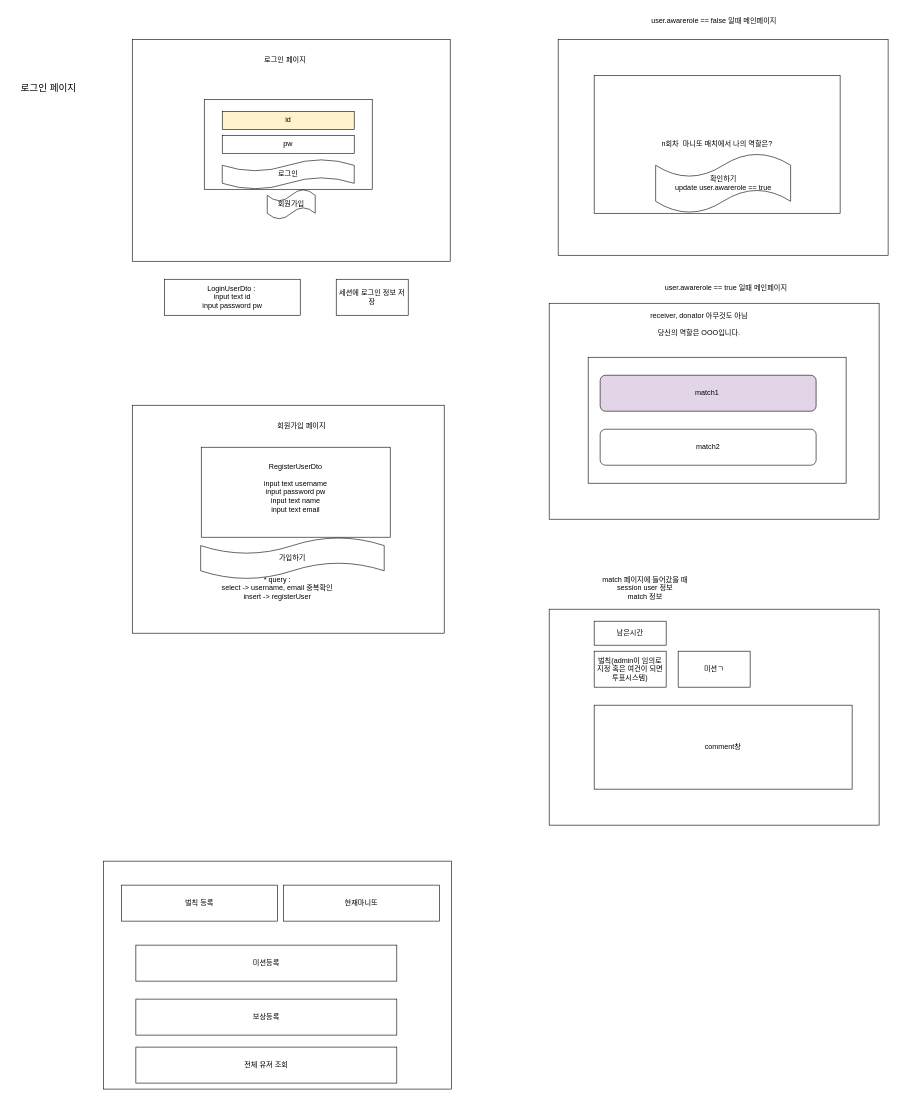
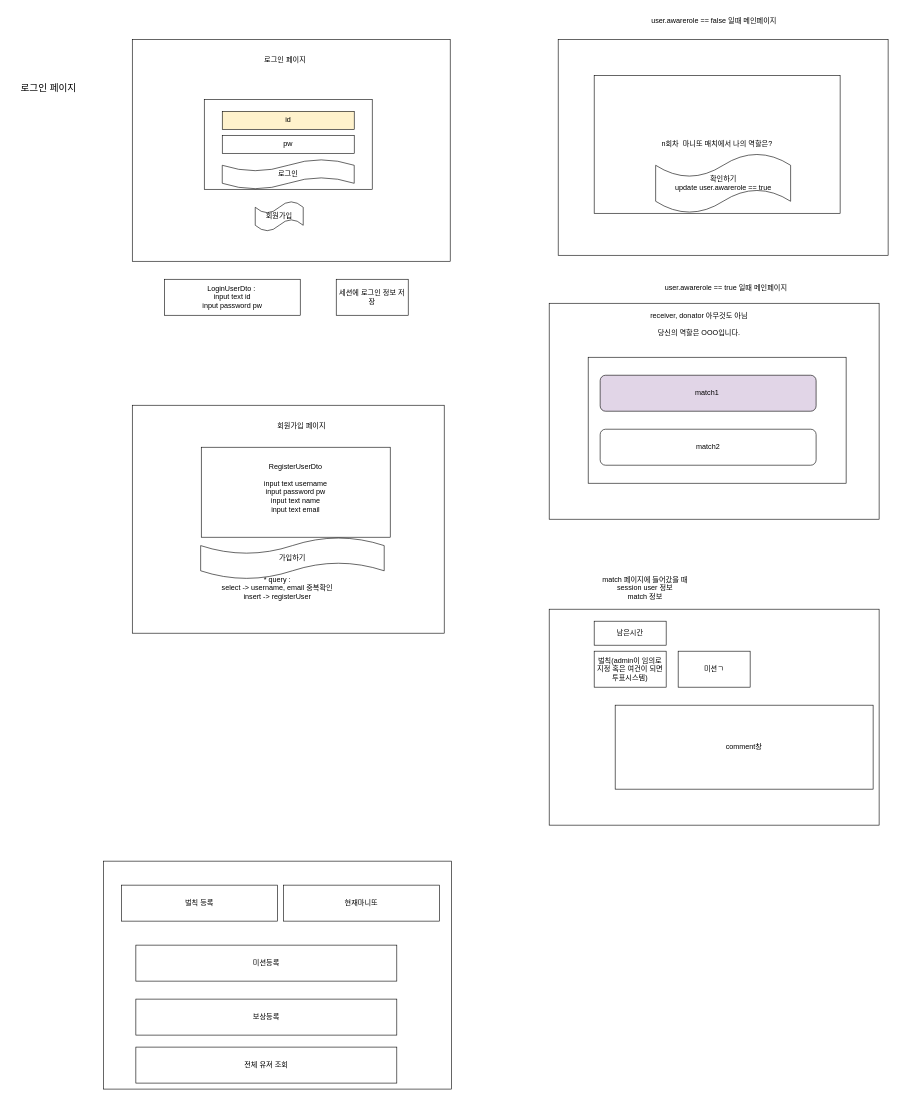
node "회원가입": moved (291, 204) -> (279, 216)
node "comment창": moved (723, 747) -> (744, 747)
